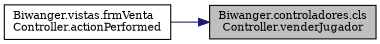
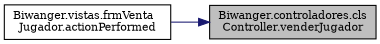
node "Biwanger.vistas.frmVenta Controller.actionPerformed": label "Biwanger.vistas.frmVenta Controller.actionPerformed" -> "Biwanger.vistas.frmVenta Jugador.actionPerformed"
